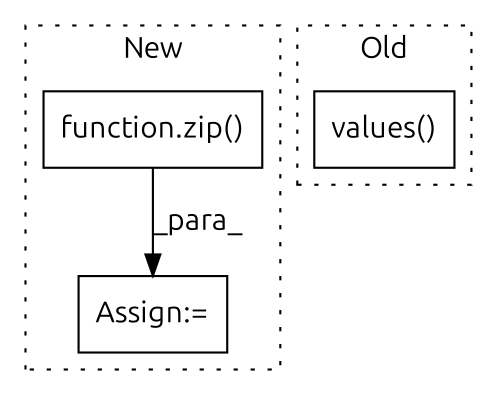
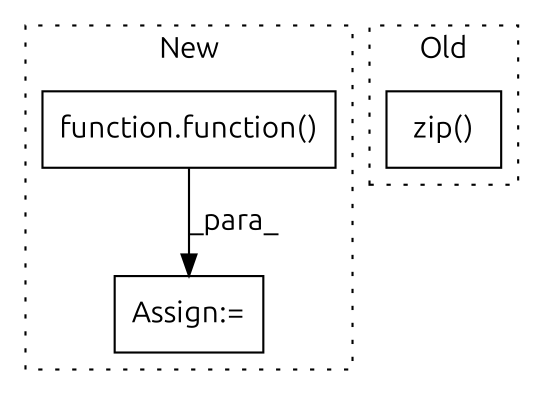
node "function.zip()": label "function.zip()" -> "function.function()"
node "values()": label "values()" -> "zip()"
